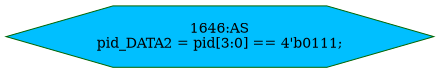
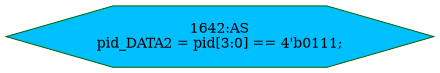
node "1646:AS pid_DATA2 = pid[3:0] == 4'b0111;": label "1646:AS pid_DATA2 = pid[3:0] == 4'b0111;" -> "1642:AS pid_DATA2 = pid[3:0] == 4'b0111;"
